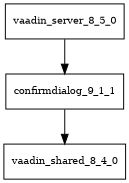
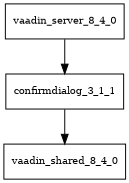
node "vaadin_server_8_5_0": label "vaadin_server_8_5_0" -> "vaadin_server_8_4_0"
node "confirmdialog_9_1_1": label "confirmdialog_9_1_1" -> "confirmdialog_3_1_1"
